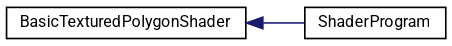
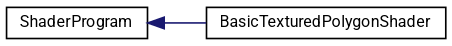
edge "ShaderProgram" -> "BasicTexturedPolygonShader": reversed
